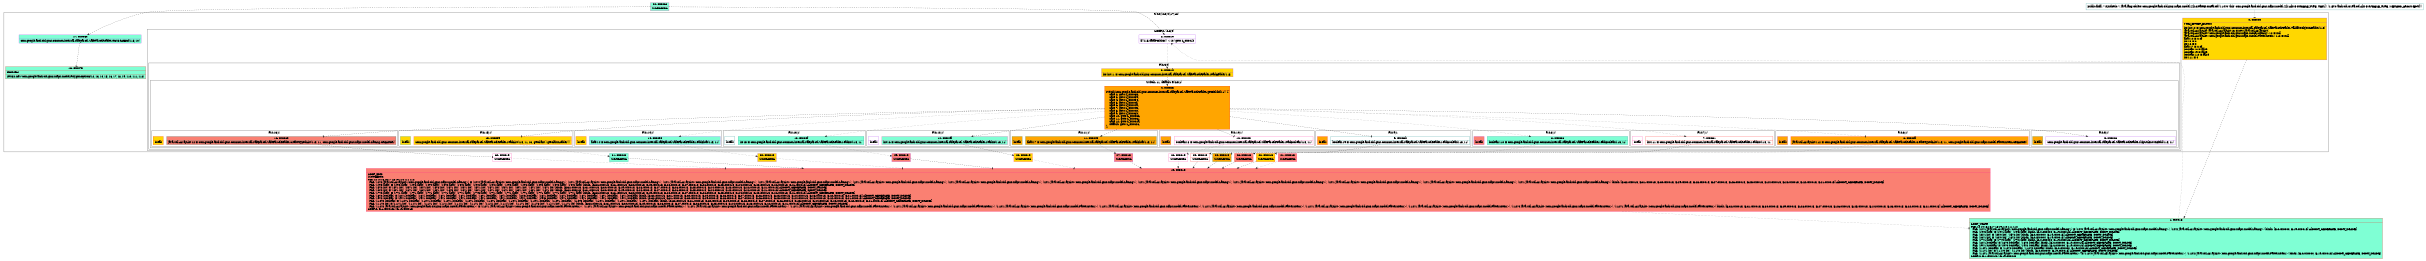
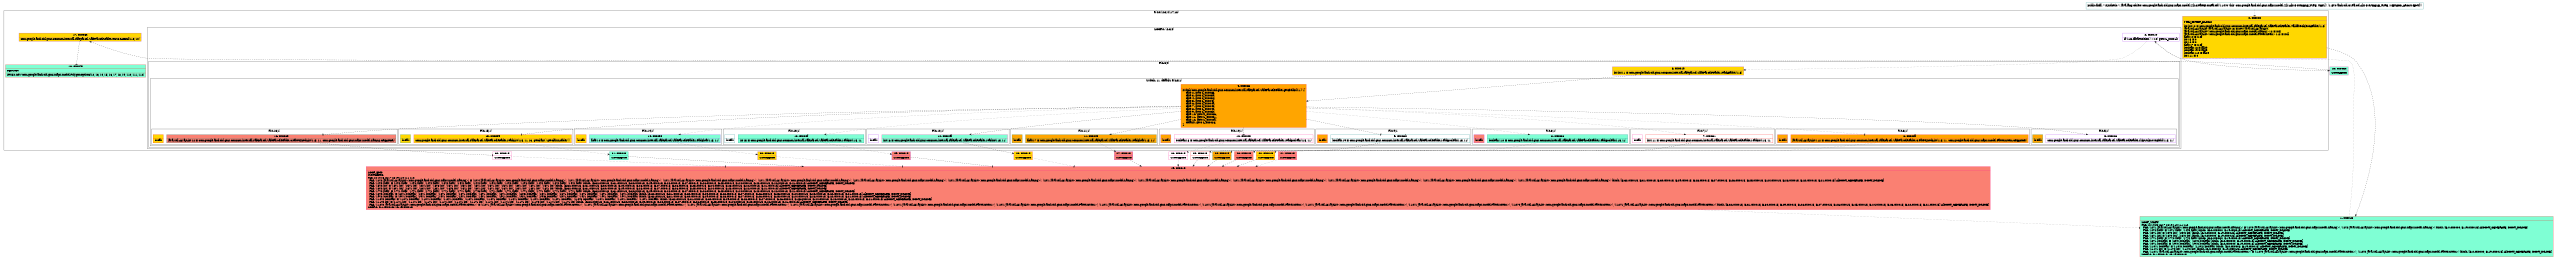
edge "20: 0x006c" -> "2: 0x0019": reversed
node "17: 0x006c": fillcolor aquamarine -> gold
edge "6: 0x002a" -> "22: 0x0015": arrowhead vee -> tee
